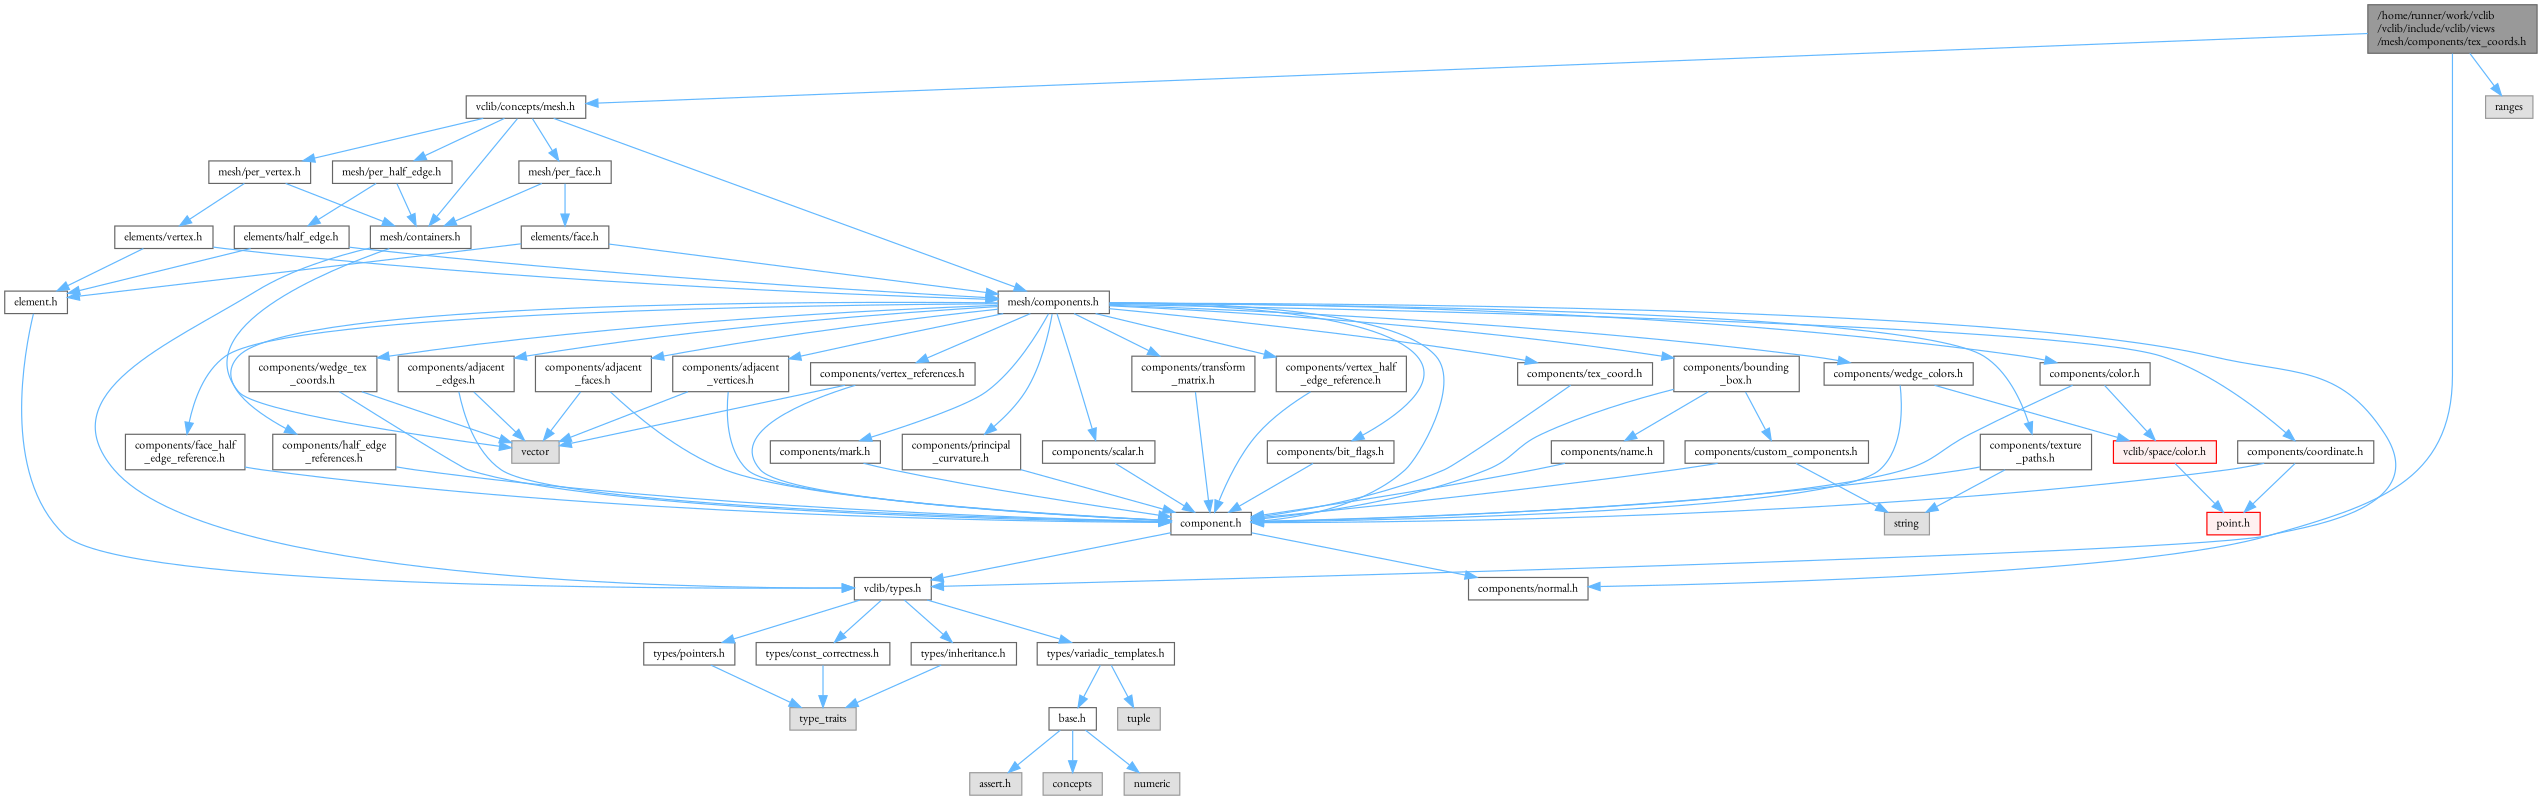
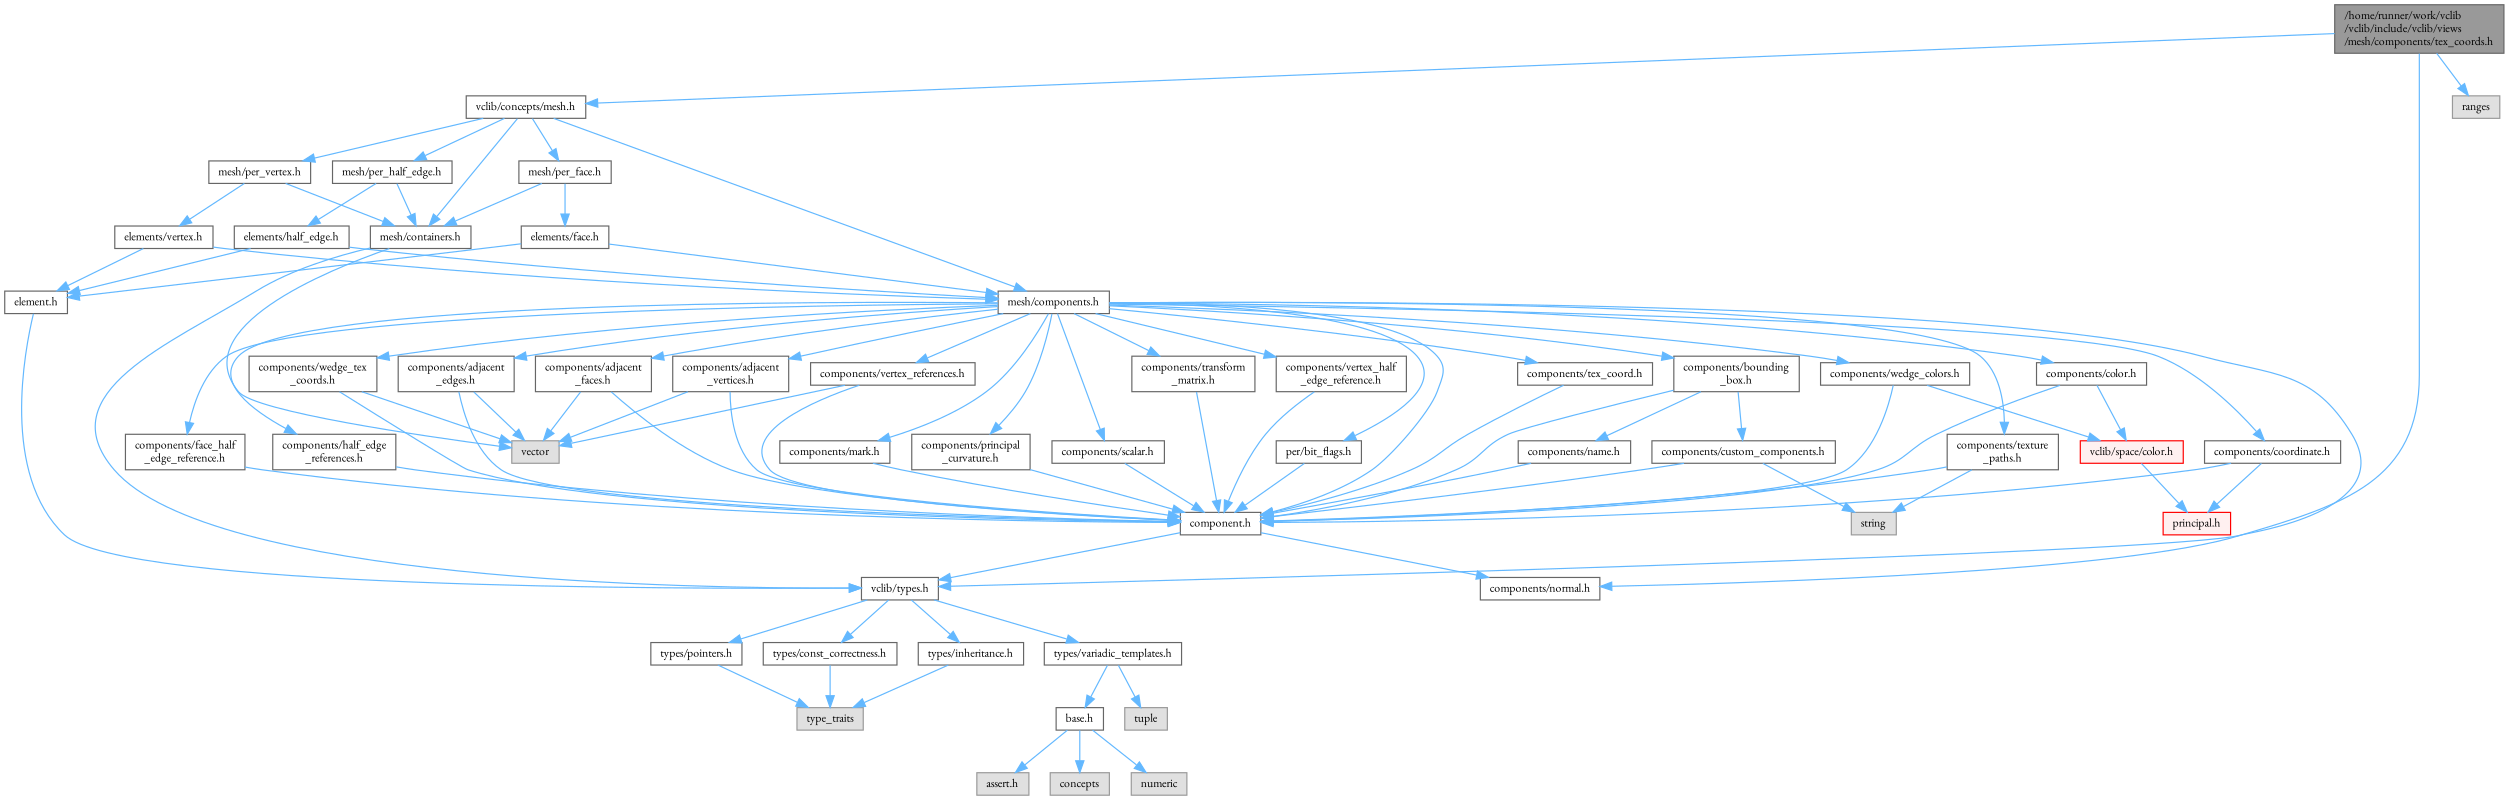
node "components/bit_flags.h": label "components/bit_flags.h" -> "per/bit_flags.h"
node "point.h": label "point.h" -> "principal.h"
